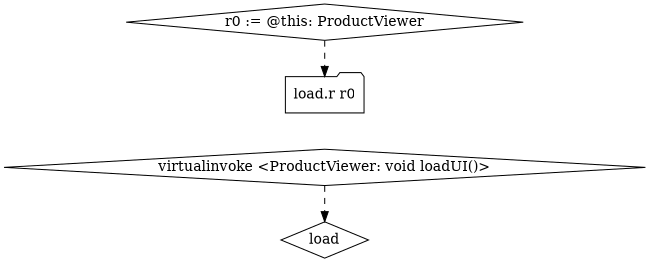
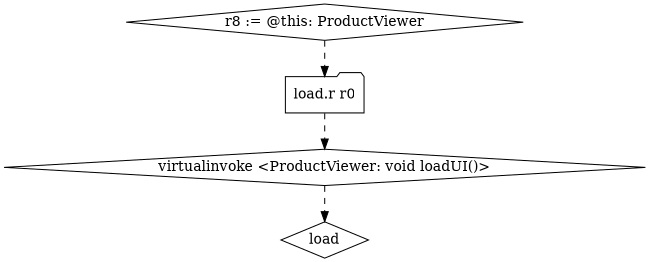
node "r0 := @this: ProductViewer": label "r0 := @this: ProductViewer" -> "r8 := @this: ProductViewer"
edge "load.r r0" -> "virtualinvoke <ProductViewer: void loadUI()>": added
